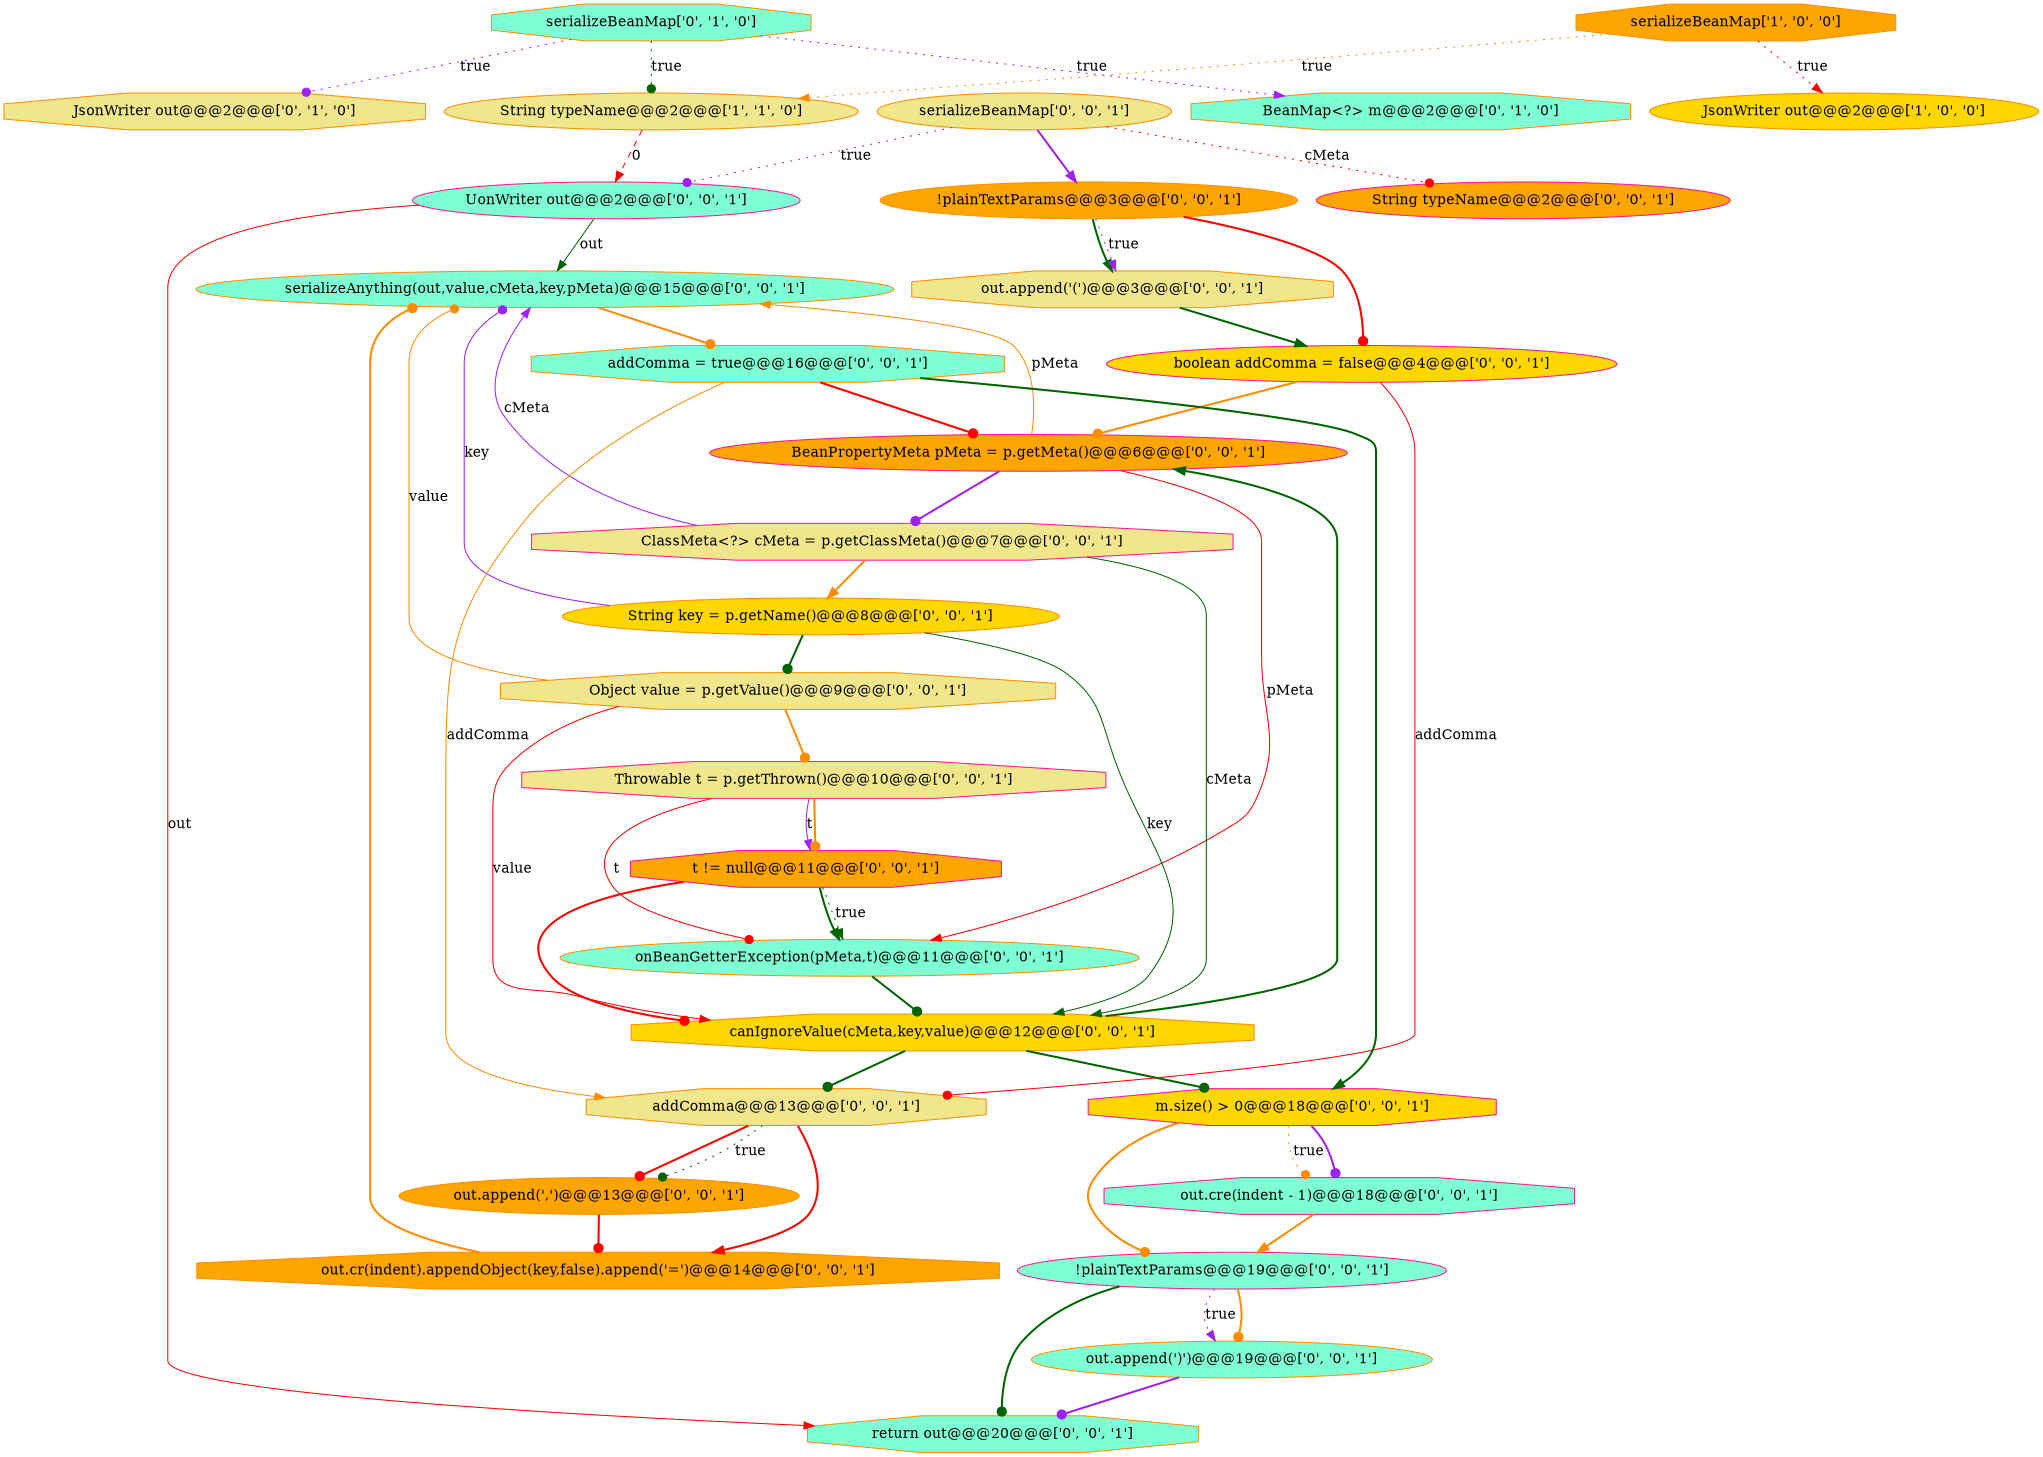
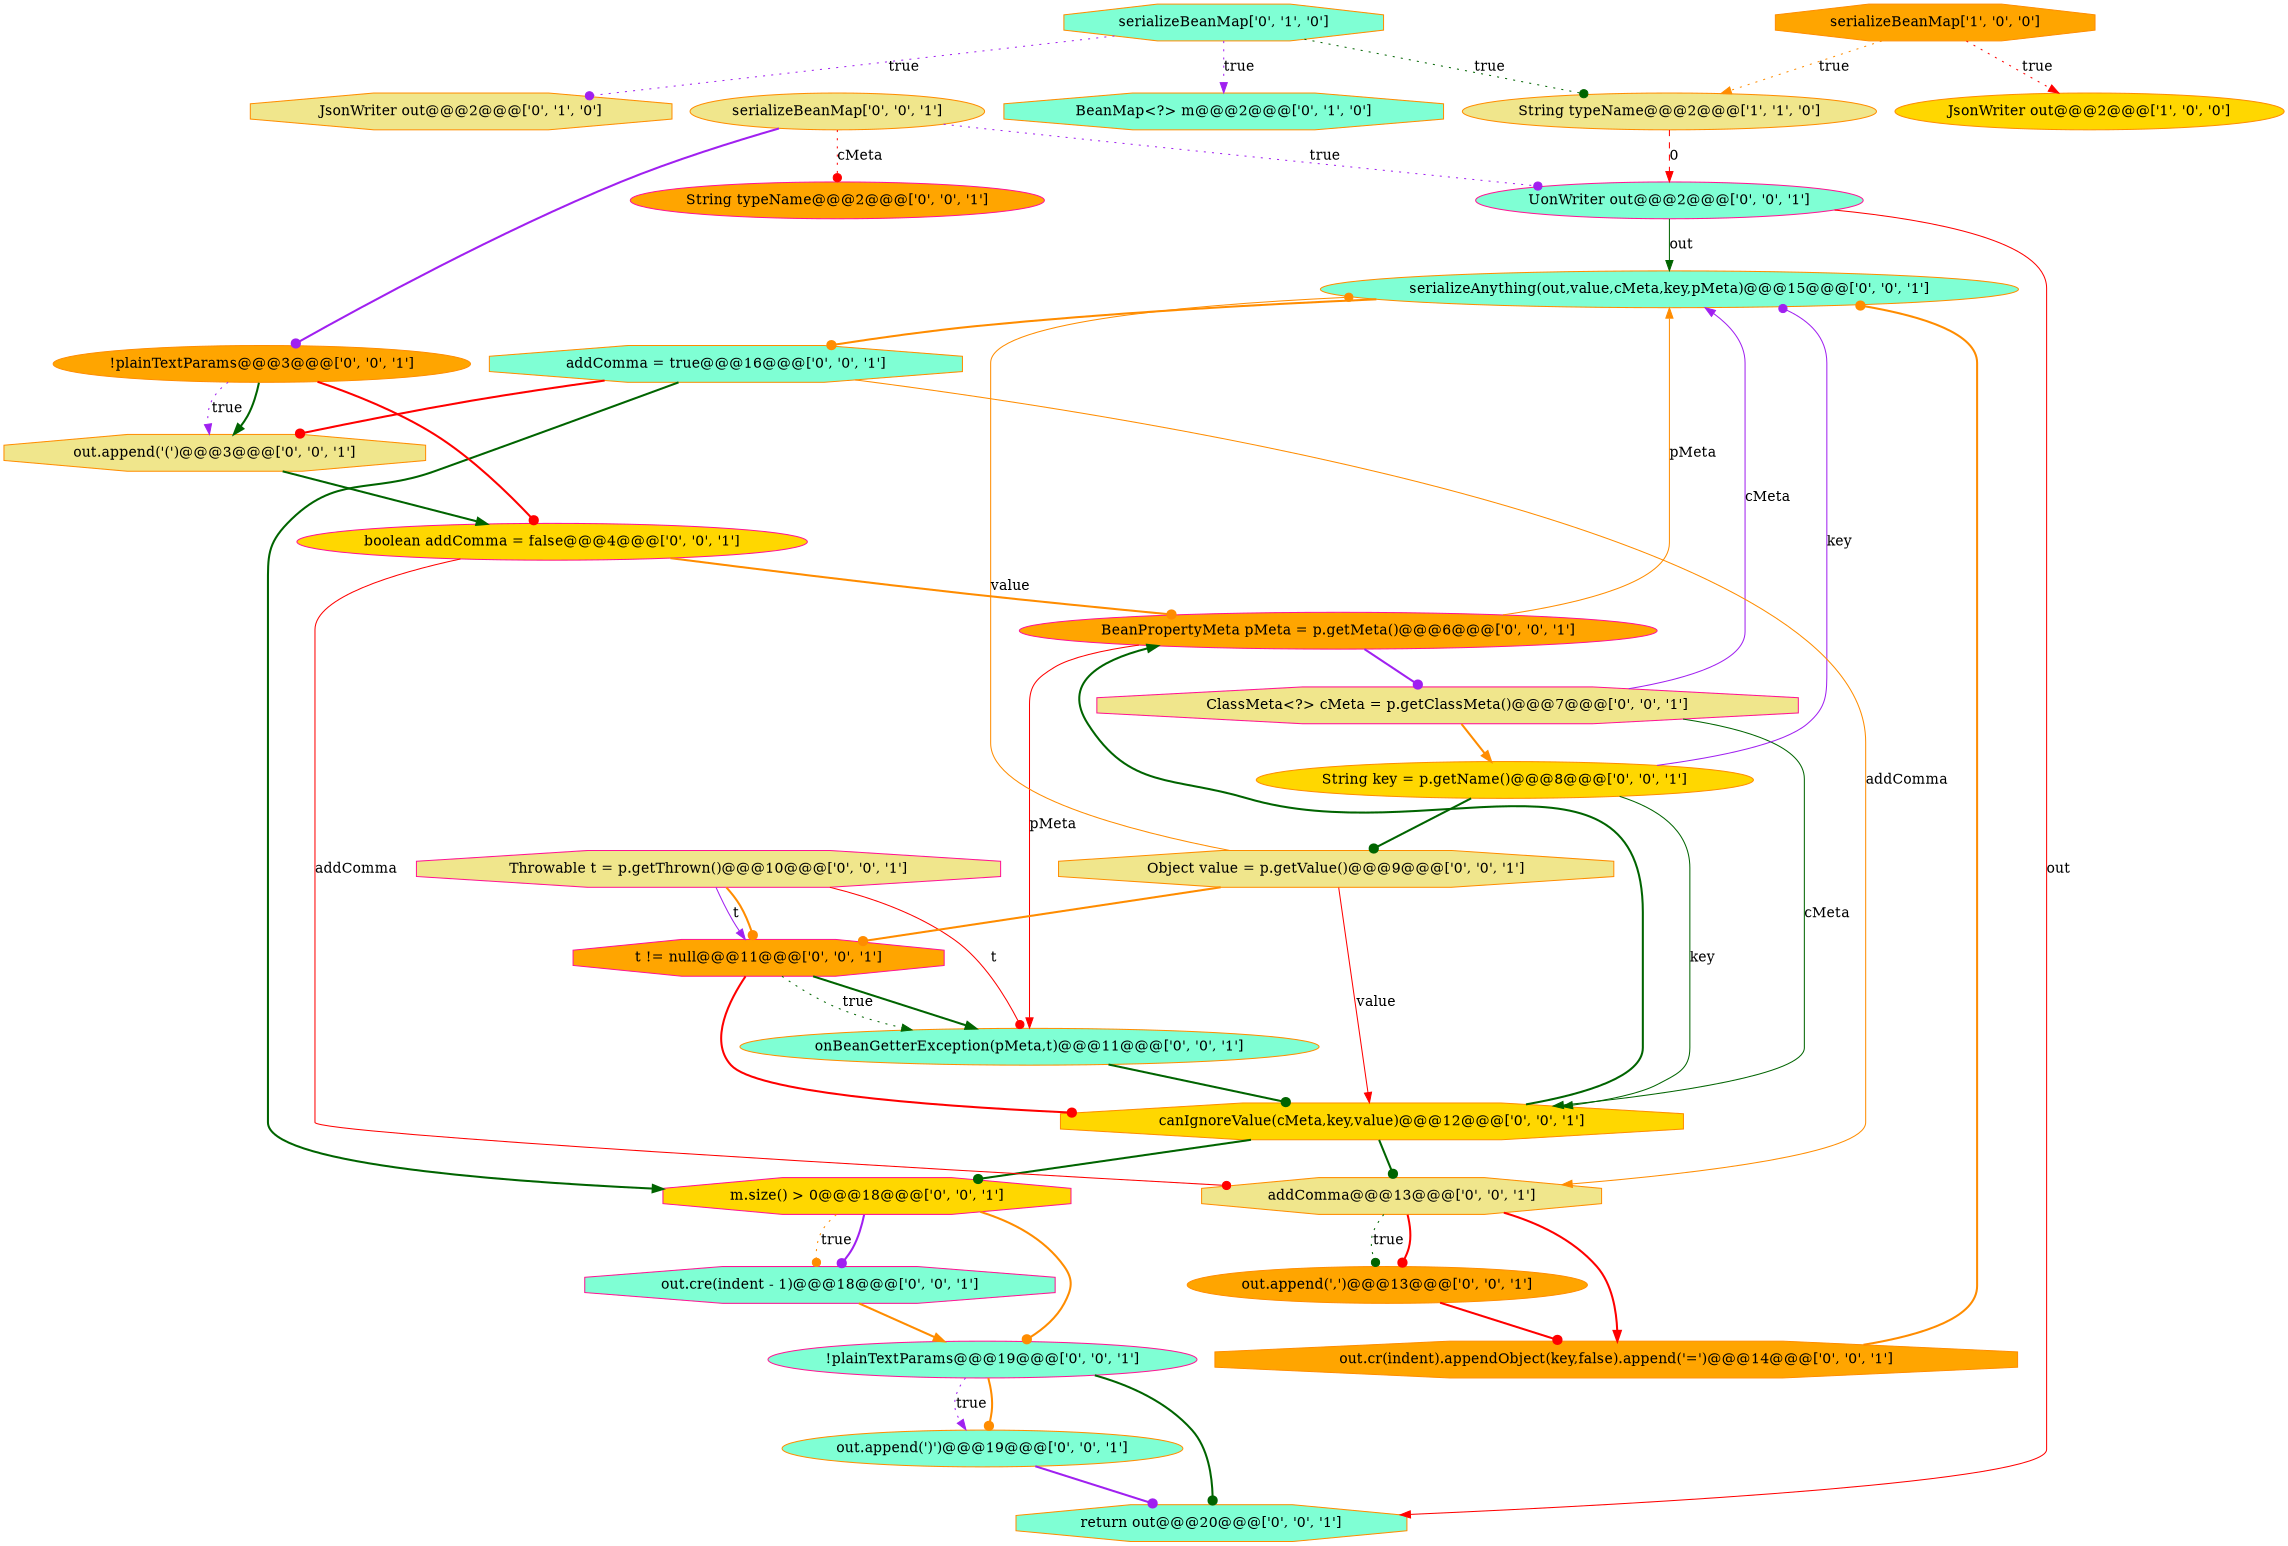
edge "serializeBeanMap['0', '0', '1']" -> "!plainTextParams@@@3@@@['0', '0', '1']": arrowhead normal -> dot
edge "addComma = true@@@16@@@['0', '0', '1']" -> "BeanPropertyMeta pMeta = p.getMeta()@@@6@@@['0', '0', '1']": now "addComma = true@@@16@@@['0', '0', '1']" -> "out.append('(')@@@3@@@['0', '0', '1']"
edge "Object value = p.getValue()@@@9@@@['0', '0', '1']" -> "Throwable t = p.getThrown()@@@10@@@['0', '0', '1']": now "Object value = p.getValue()@@@9@@@['0', '0', '1']" -> "t != null@@@11@@@['0', '0', '1']"
